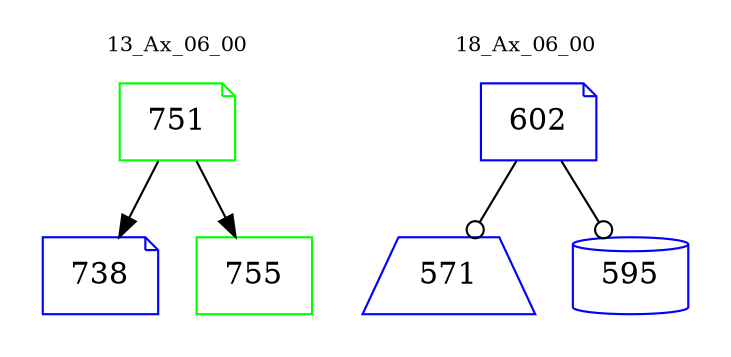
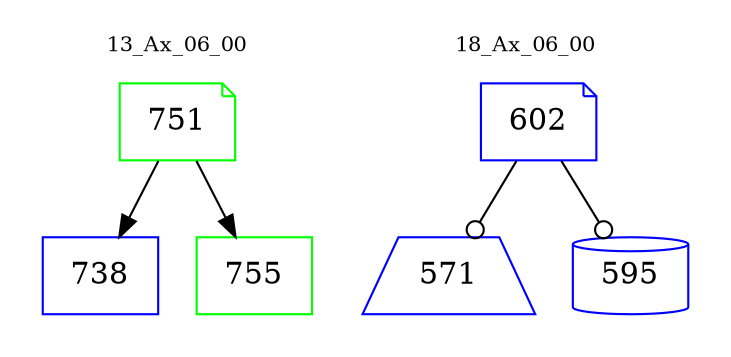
node "738": shape note -> box
